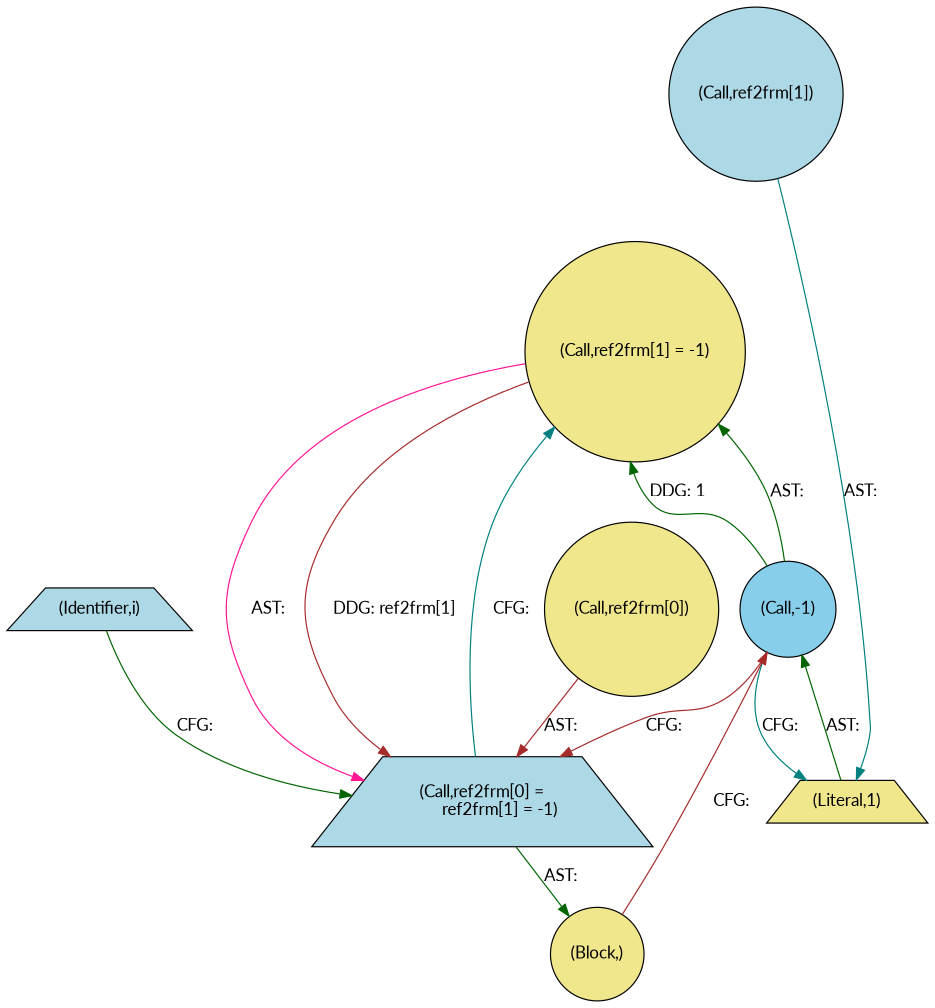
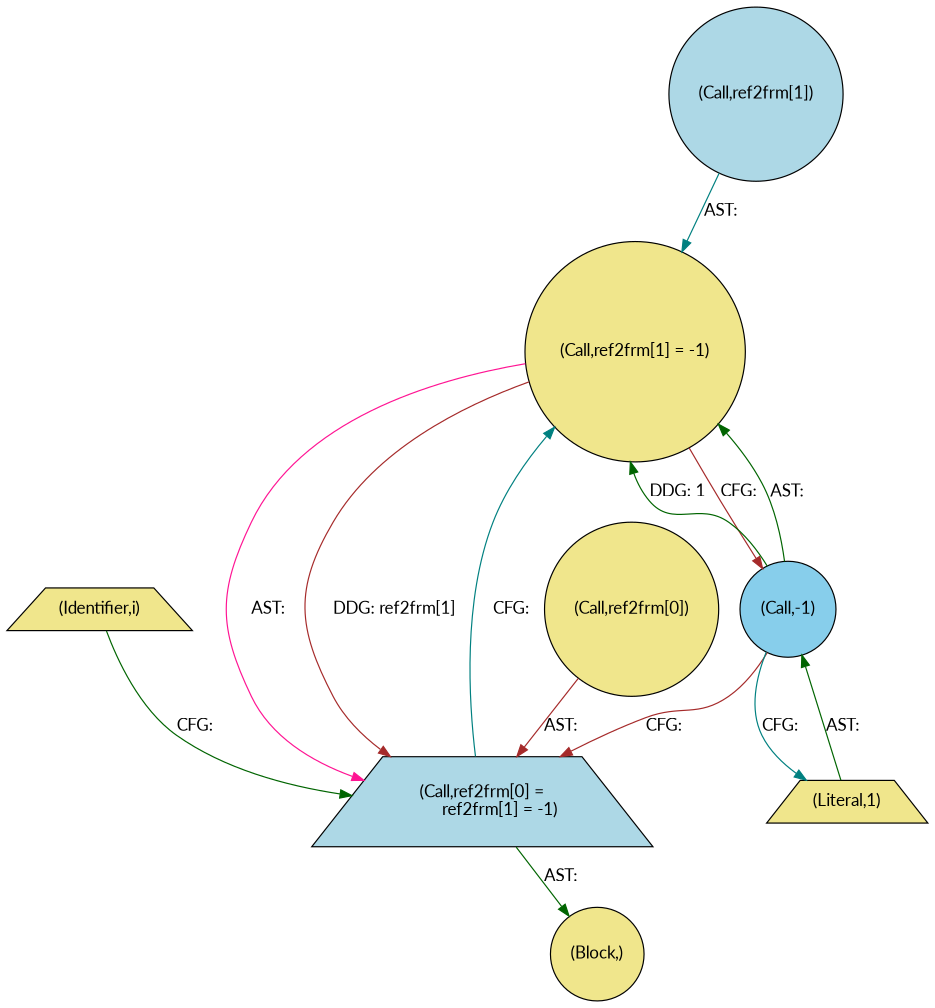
edge "(Call,ref2frm[1])" -> "(Literal,1)": now "(Call,ref2frm[1])" -> "(Call,ref2frm[1] = -1)"
node "(Identifier,i)": fillcolor lightblue -> khaki
edge "(Block,)" -> "(Call,-1)": now "(Call,ref2frm[1] = -1)" -> "(Call,-1)"
